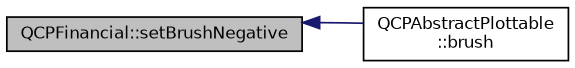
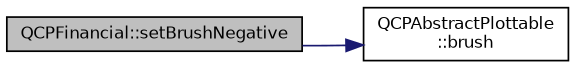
edge "QCPAbstractPlottable ::brush" -> "QCPFinancial::setBrushNegative": reversed
